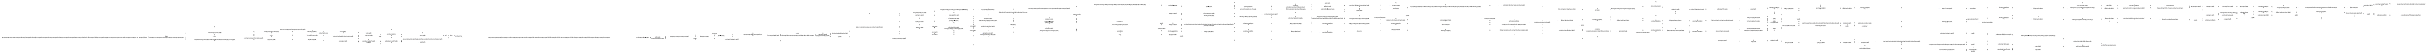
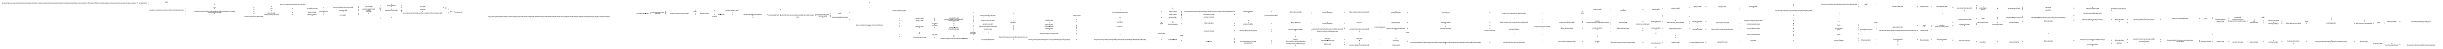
node "'cmp byte [esp+0x32], 0x0', 'jne 0x804bb22',": added
